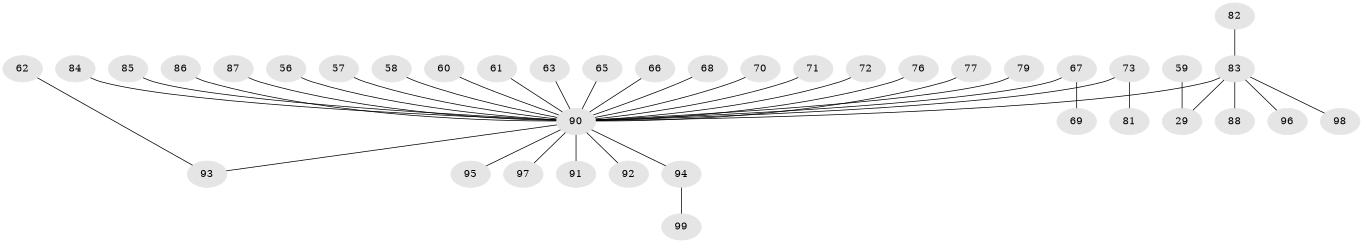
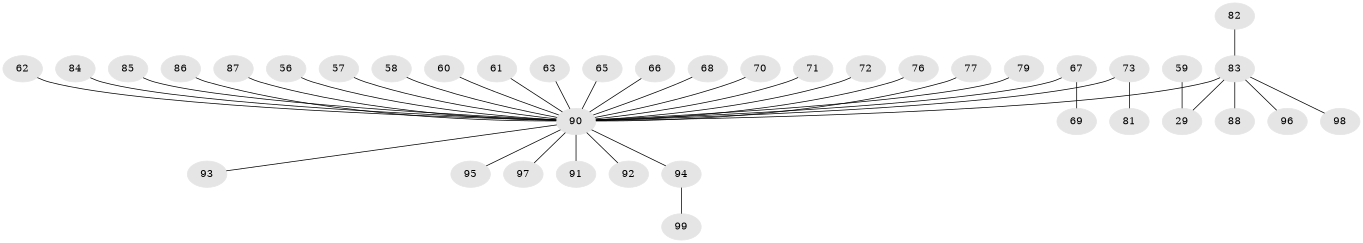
edge "62" -- "93": now "62" -- "90"
